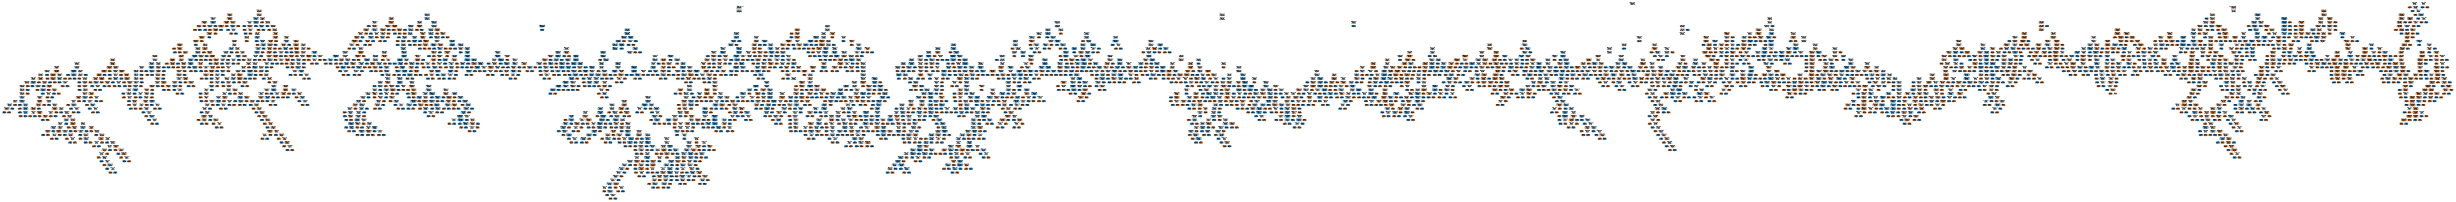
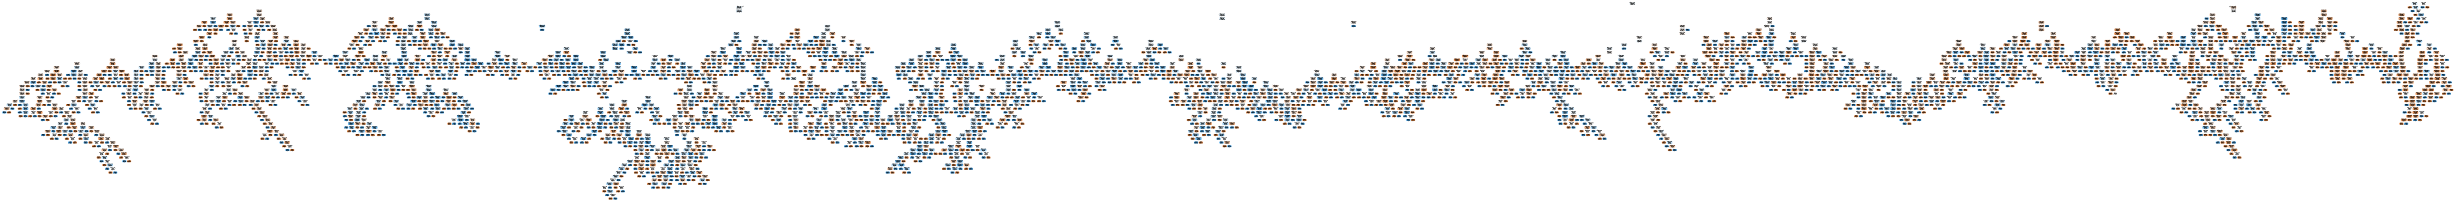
node "html_ratio <= 0.103 gini = 0.5 samples = 8 value = [4, 4]": fillcolor #e5813900 -> #399de5f1
